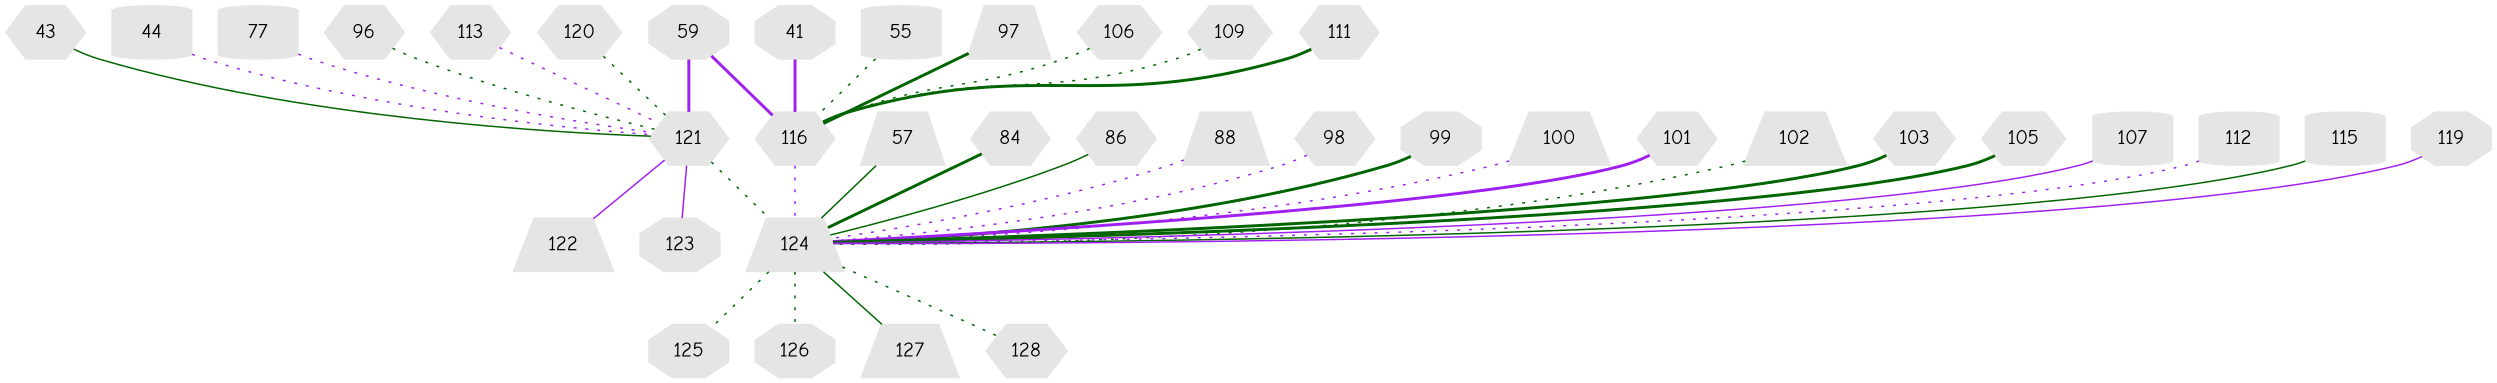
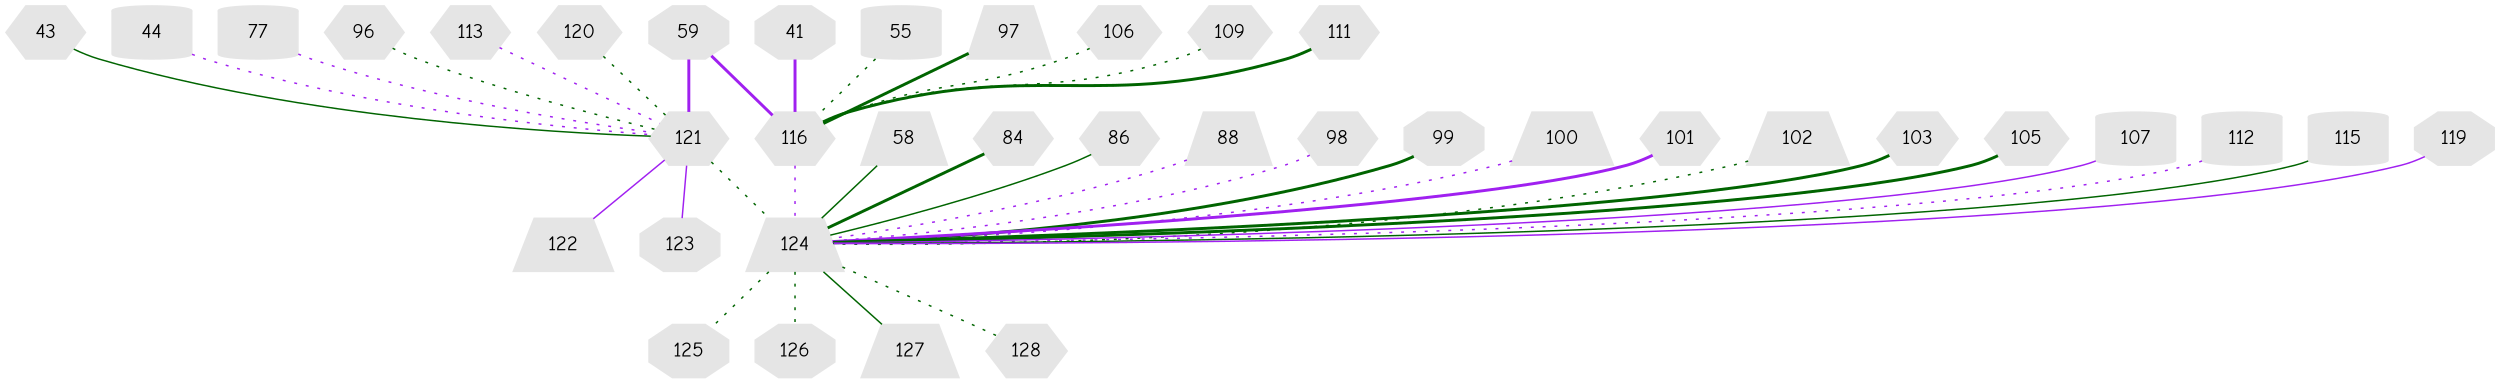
node "57": label "57" -> "58"
